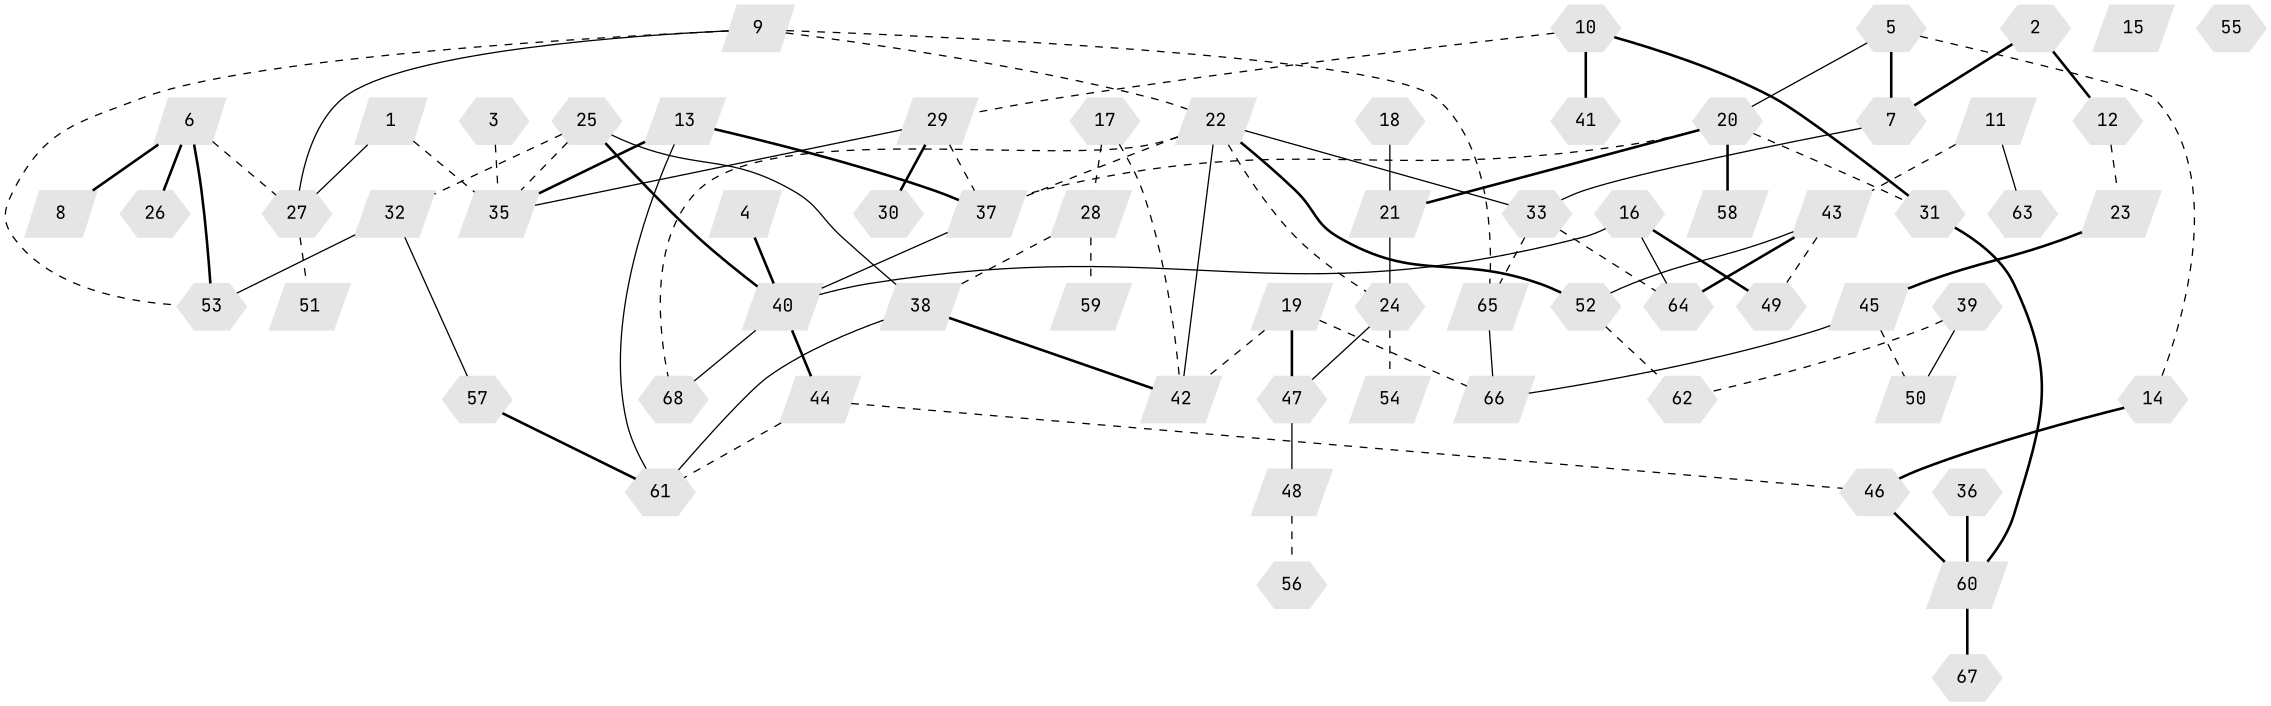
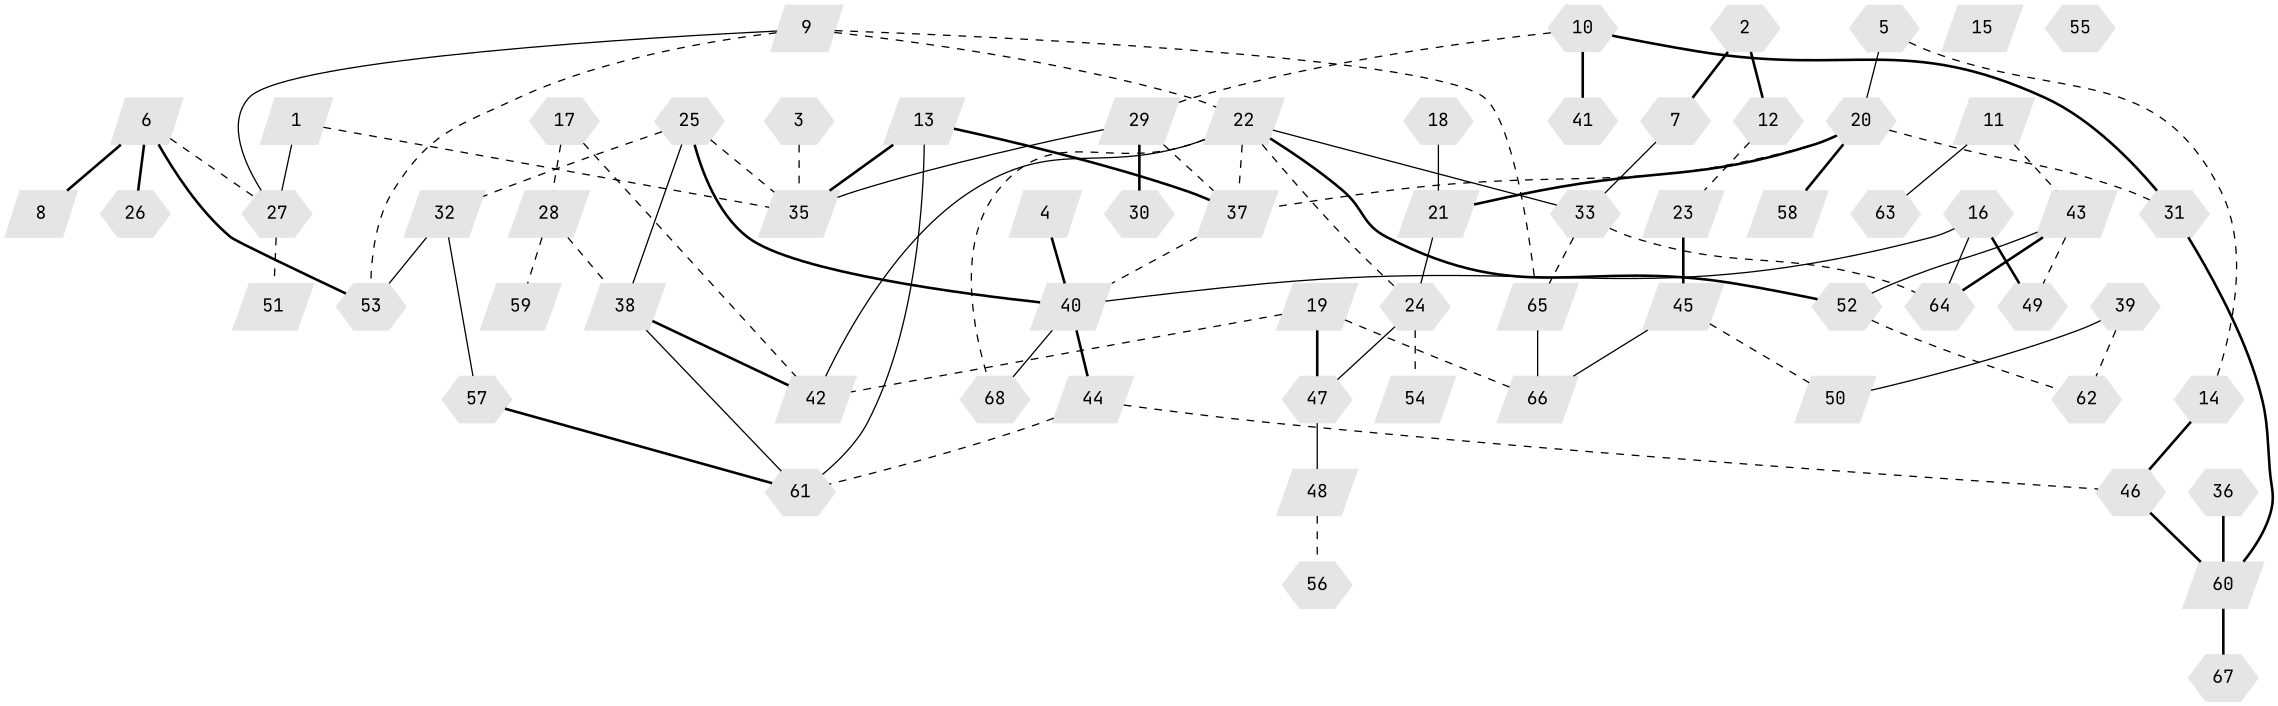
edge "5" -- "7": removed
edge "37" -- "40": style solid -> dashed
